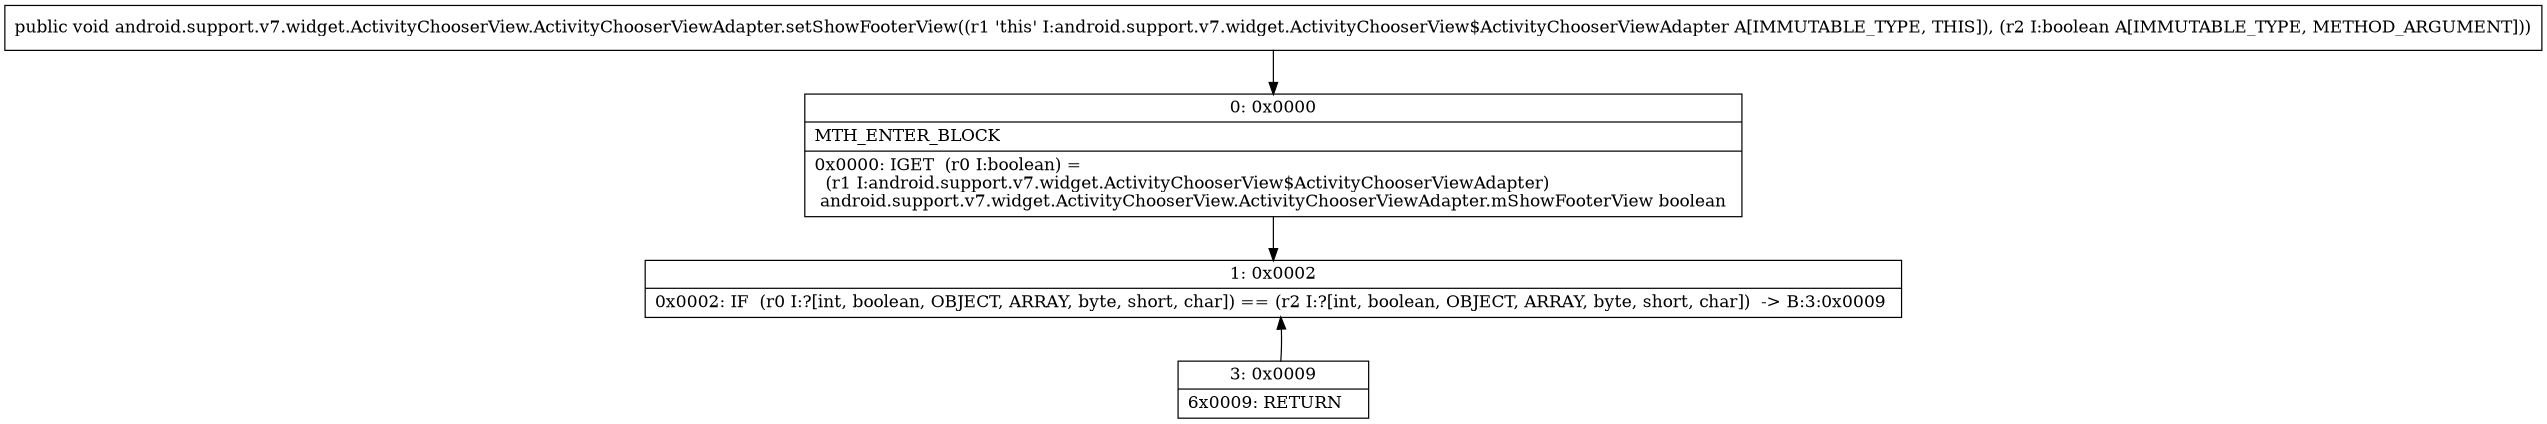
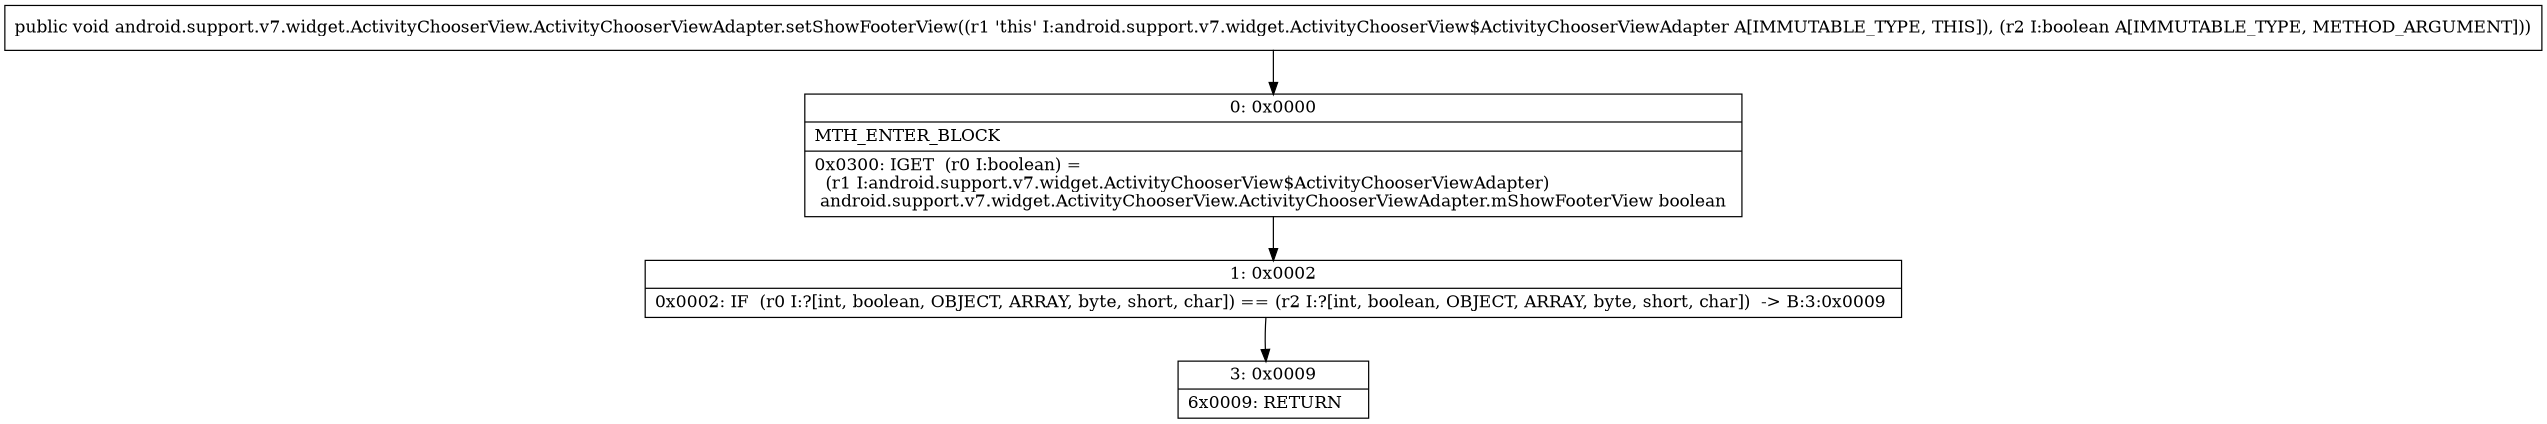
node "0: 0x0000": text "0x0000: IGET  (r0 I:boolean) =" -> "0x0300: IGET  (r0 I:boolean) ="
edge "3: 0x0009" -> "1: 0x0002": reversed
